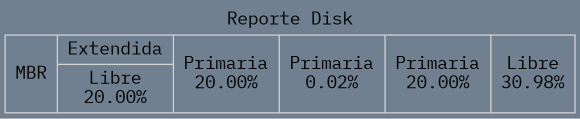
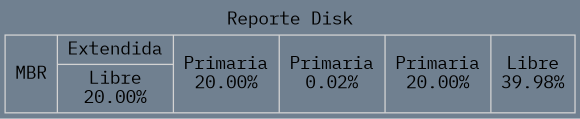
node "MBR": text "30.98%" -> "39.98%"
